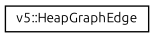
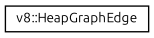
node "v5::HeapGraphEdge": label "v5::HeapGraphEdge" -> "v8::HeapGraphEdge"
